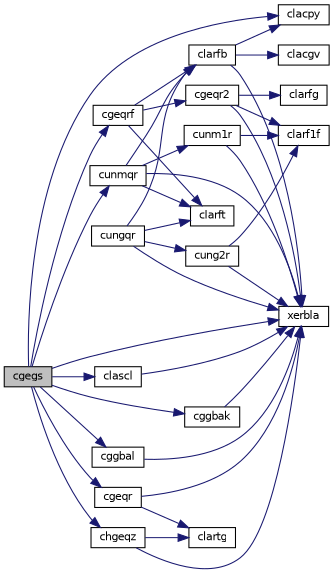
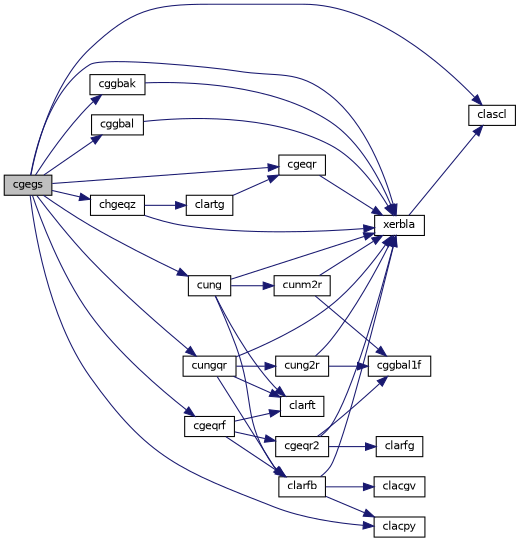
node "cunm1r": label "cunm1r" -> "cunm2r"
node "clarf1f": label "clarf1f" -> "cggbal1f"
node "cunmqr": label "cunmqr" -> "cung"
edge "cgegs" -> "cungqr": added
edge "clascl" -> "xerbla": reversed
edge "cgeqr" -> "clartg": reversed
